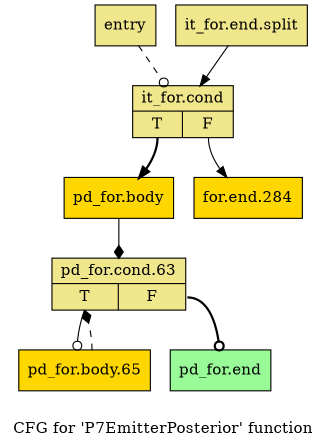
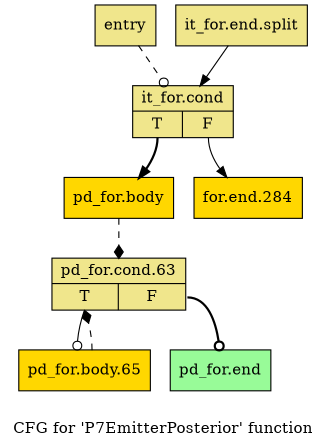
edge "pd_for.body" -> "pd_for.cond.63": style solid -> dashed
